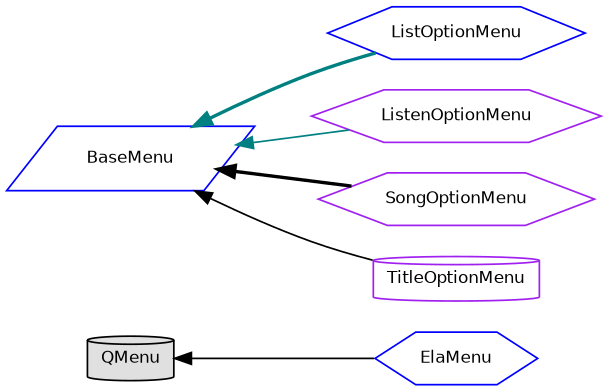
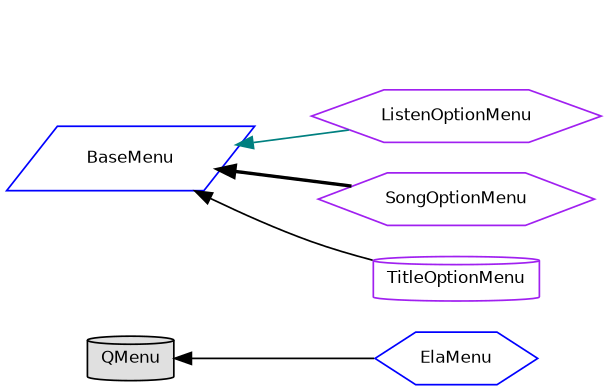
node "ListOptionMenu": removed
